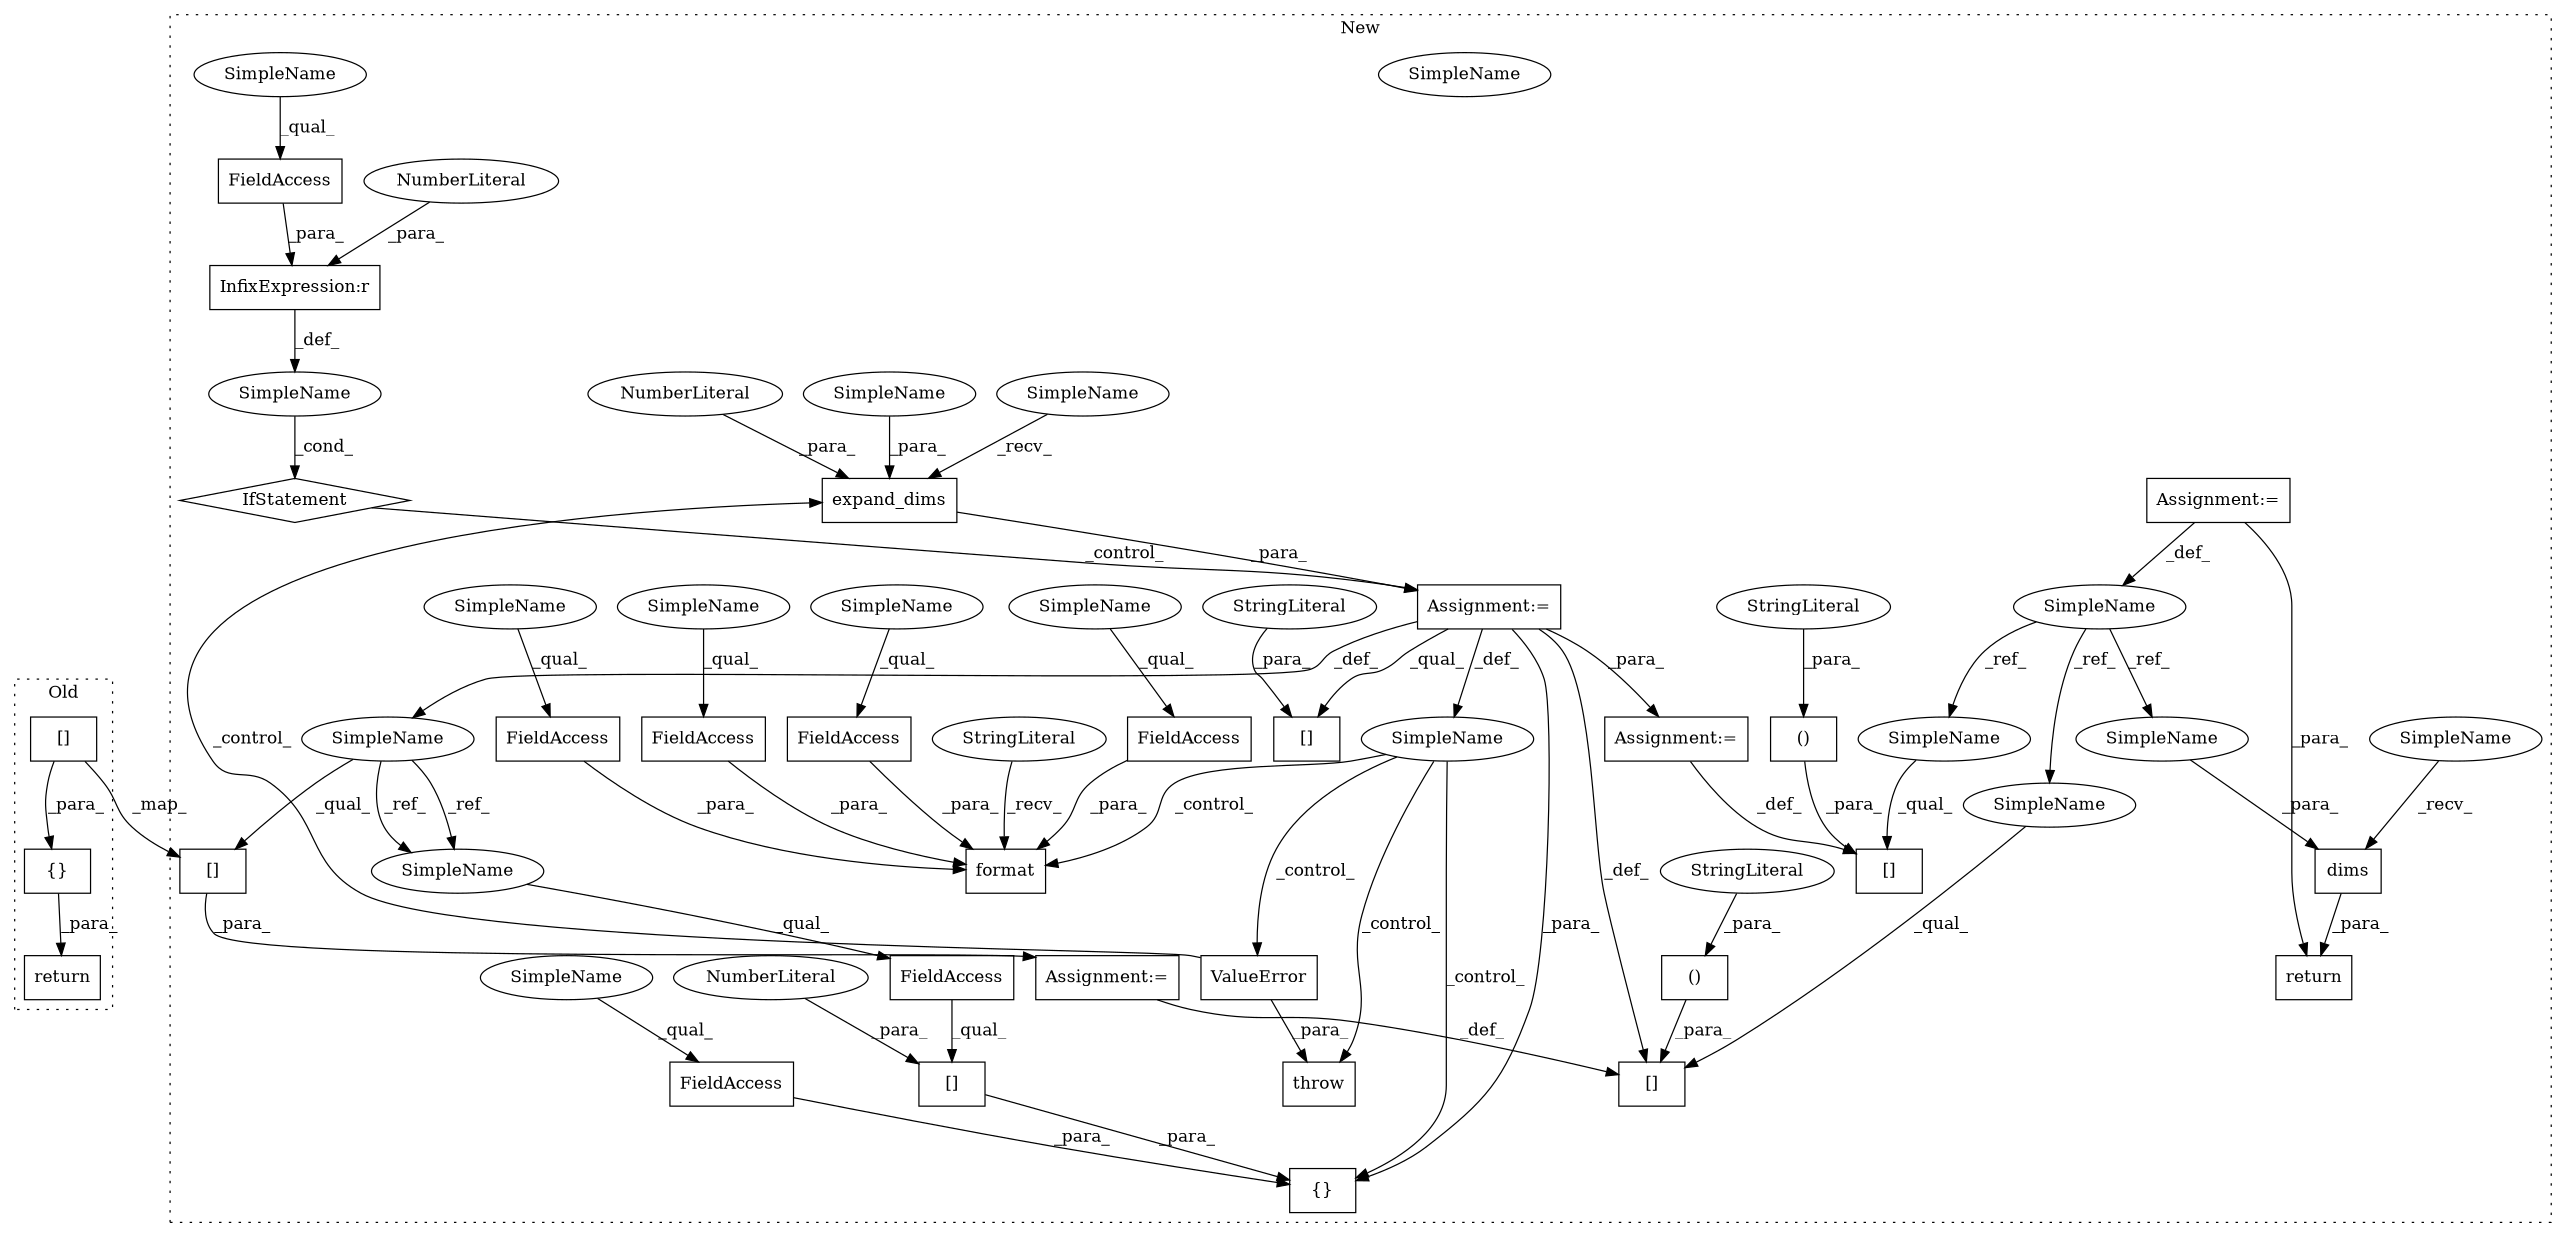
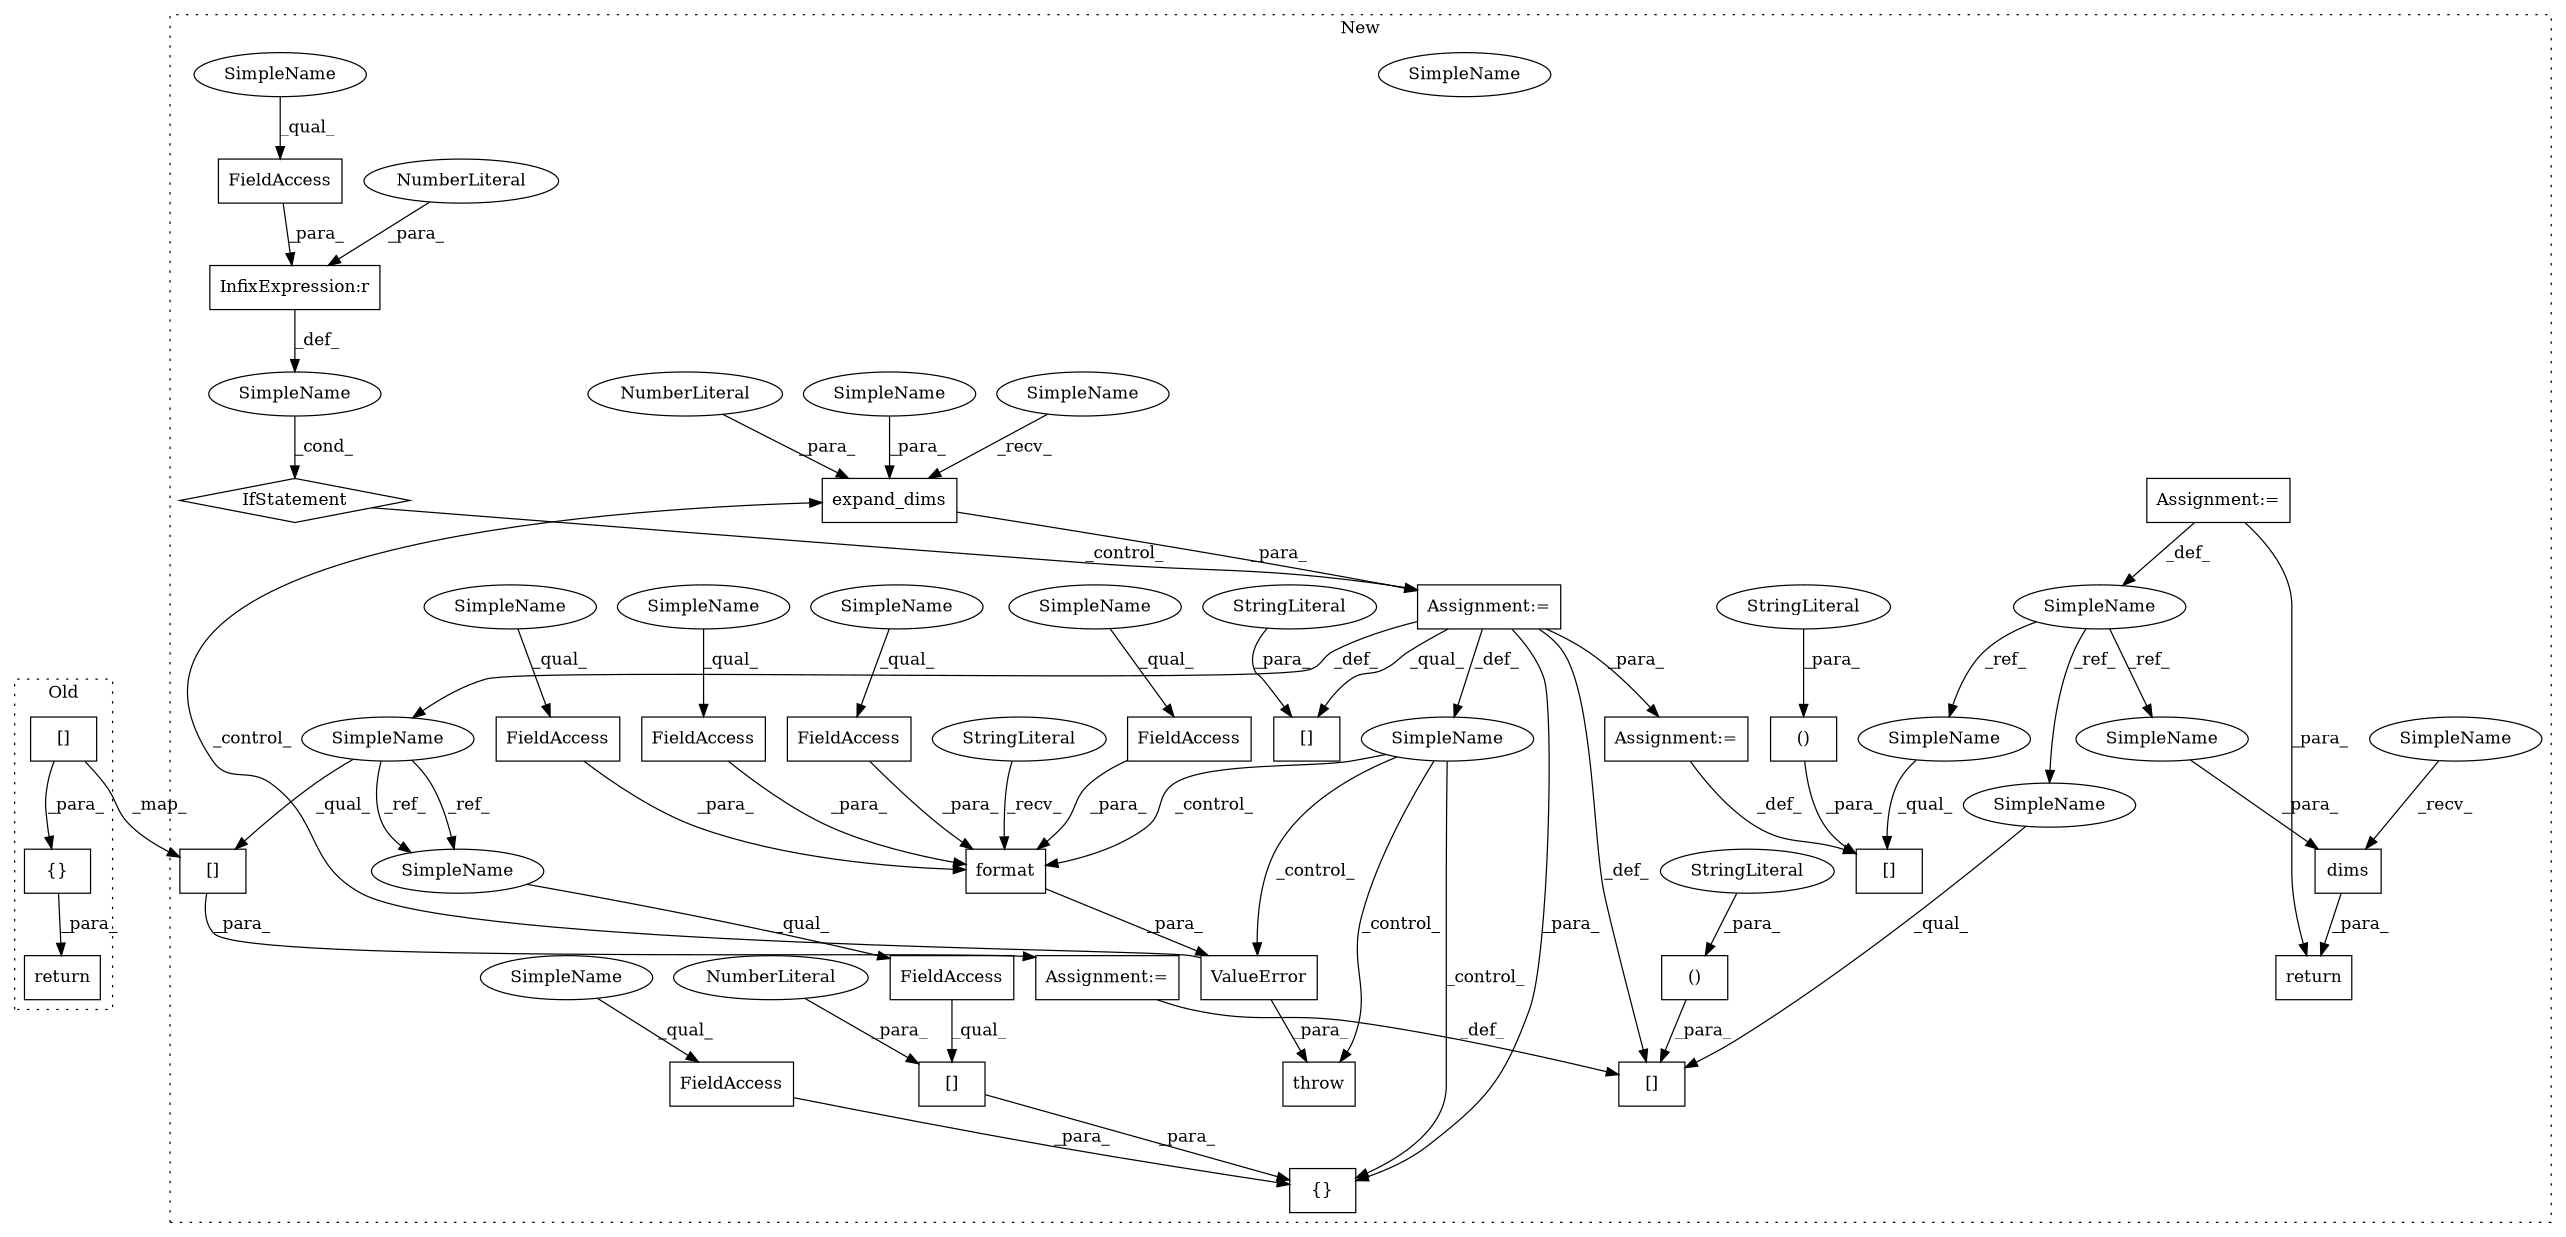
edge "format" -> "ValueError": added, label "_para_"
